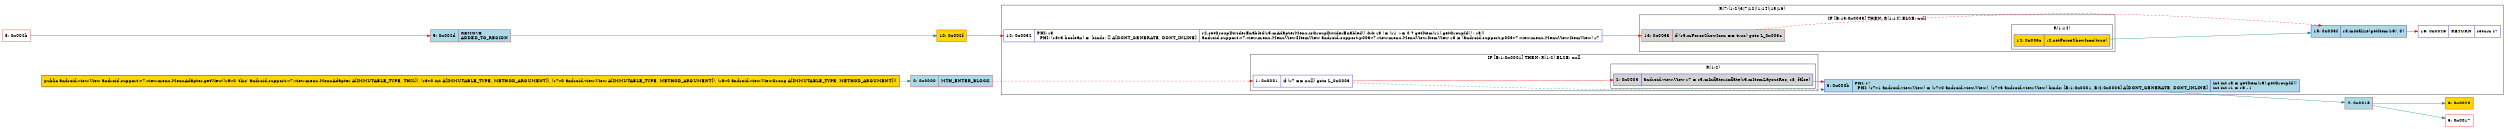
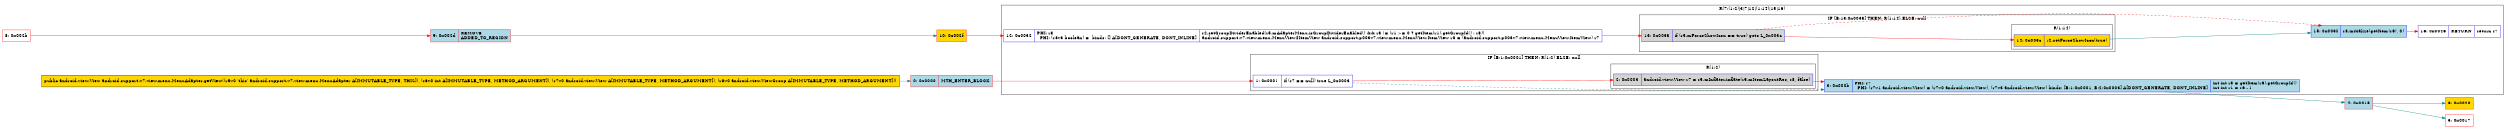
node "13: 0x003a": color red -> blue
edge "13: 0x003a" -> "14: 0x003c": added
edge "0: 0x0000" -> "1: 0x0001": style dashed -> solid
node "1: 0x0001": text "if (r7 == null) goto L_0x0003" -> "if (r7 == null) true L_0x0003"
